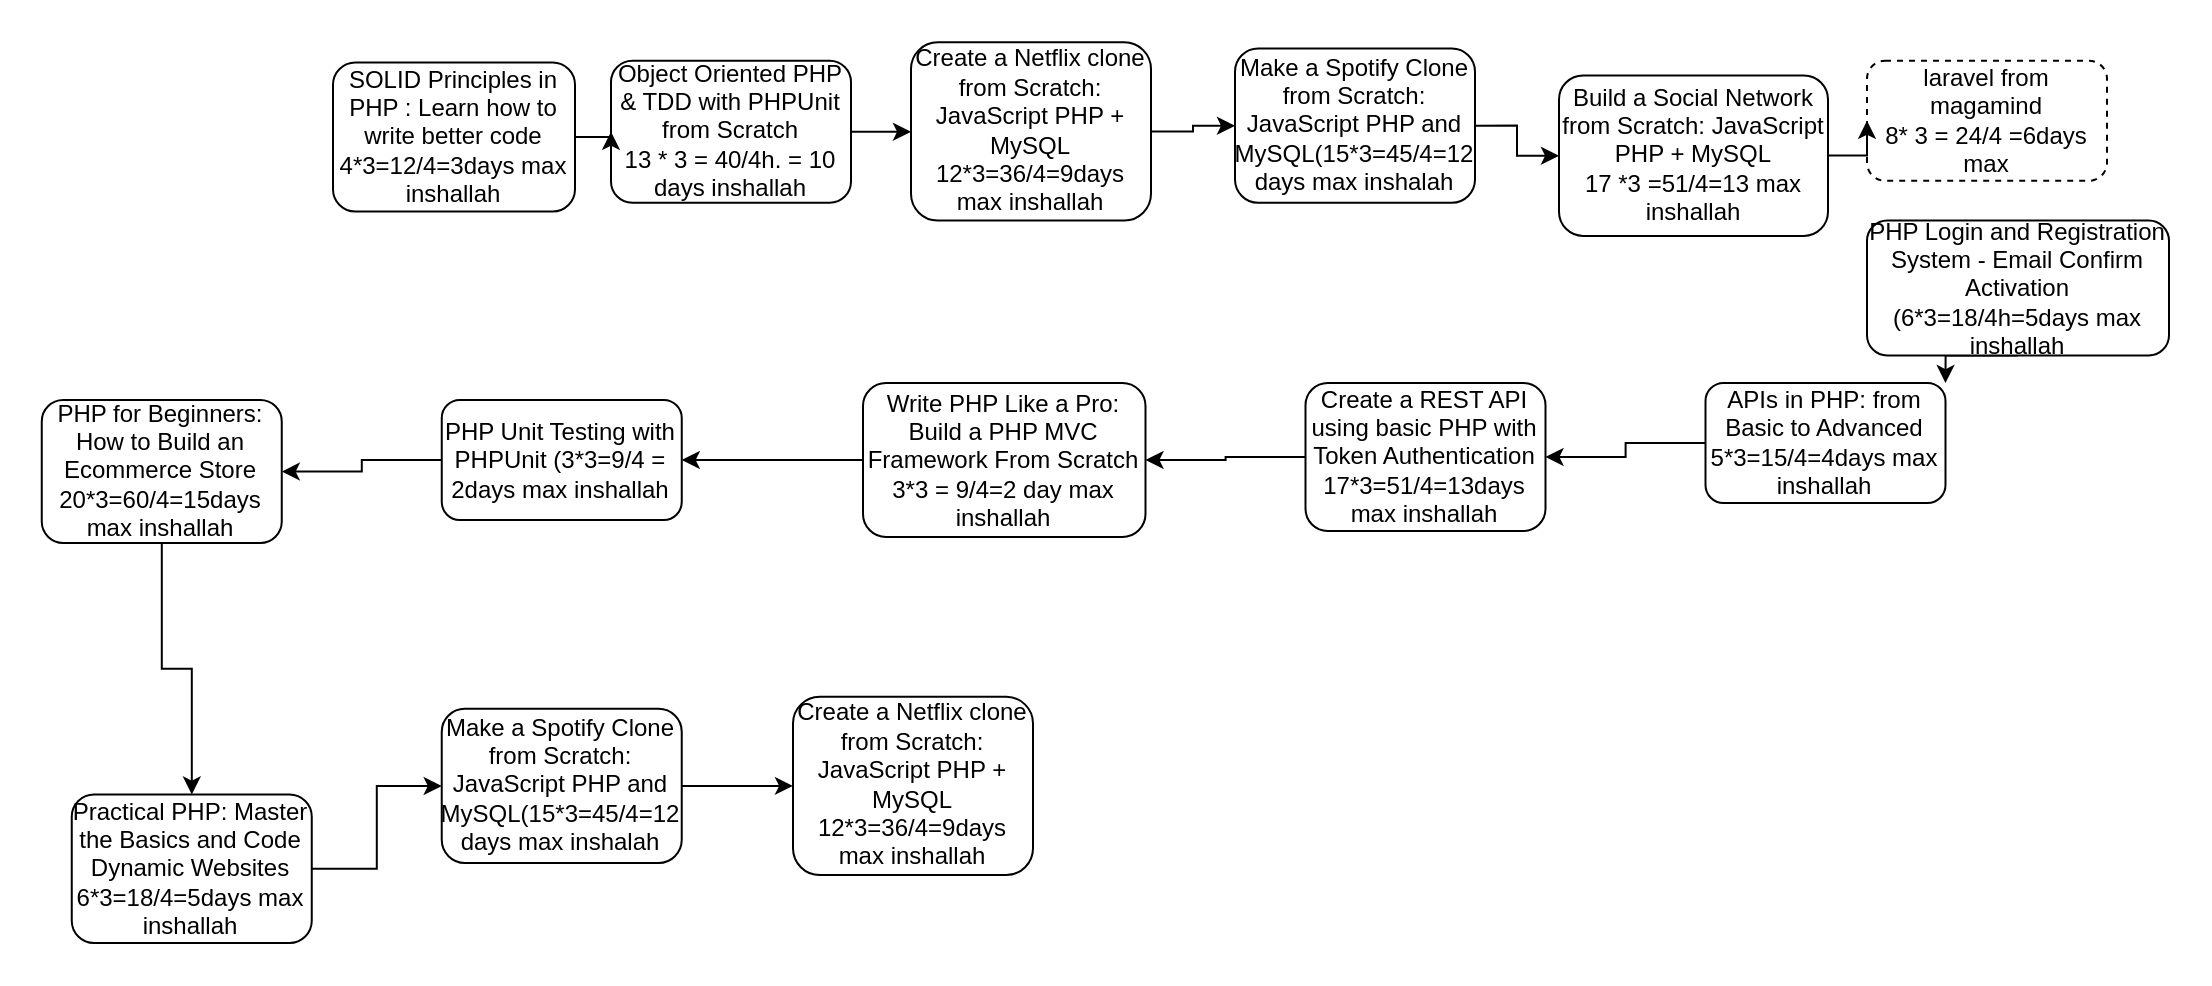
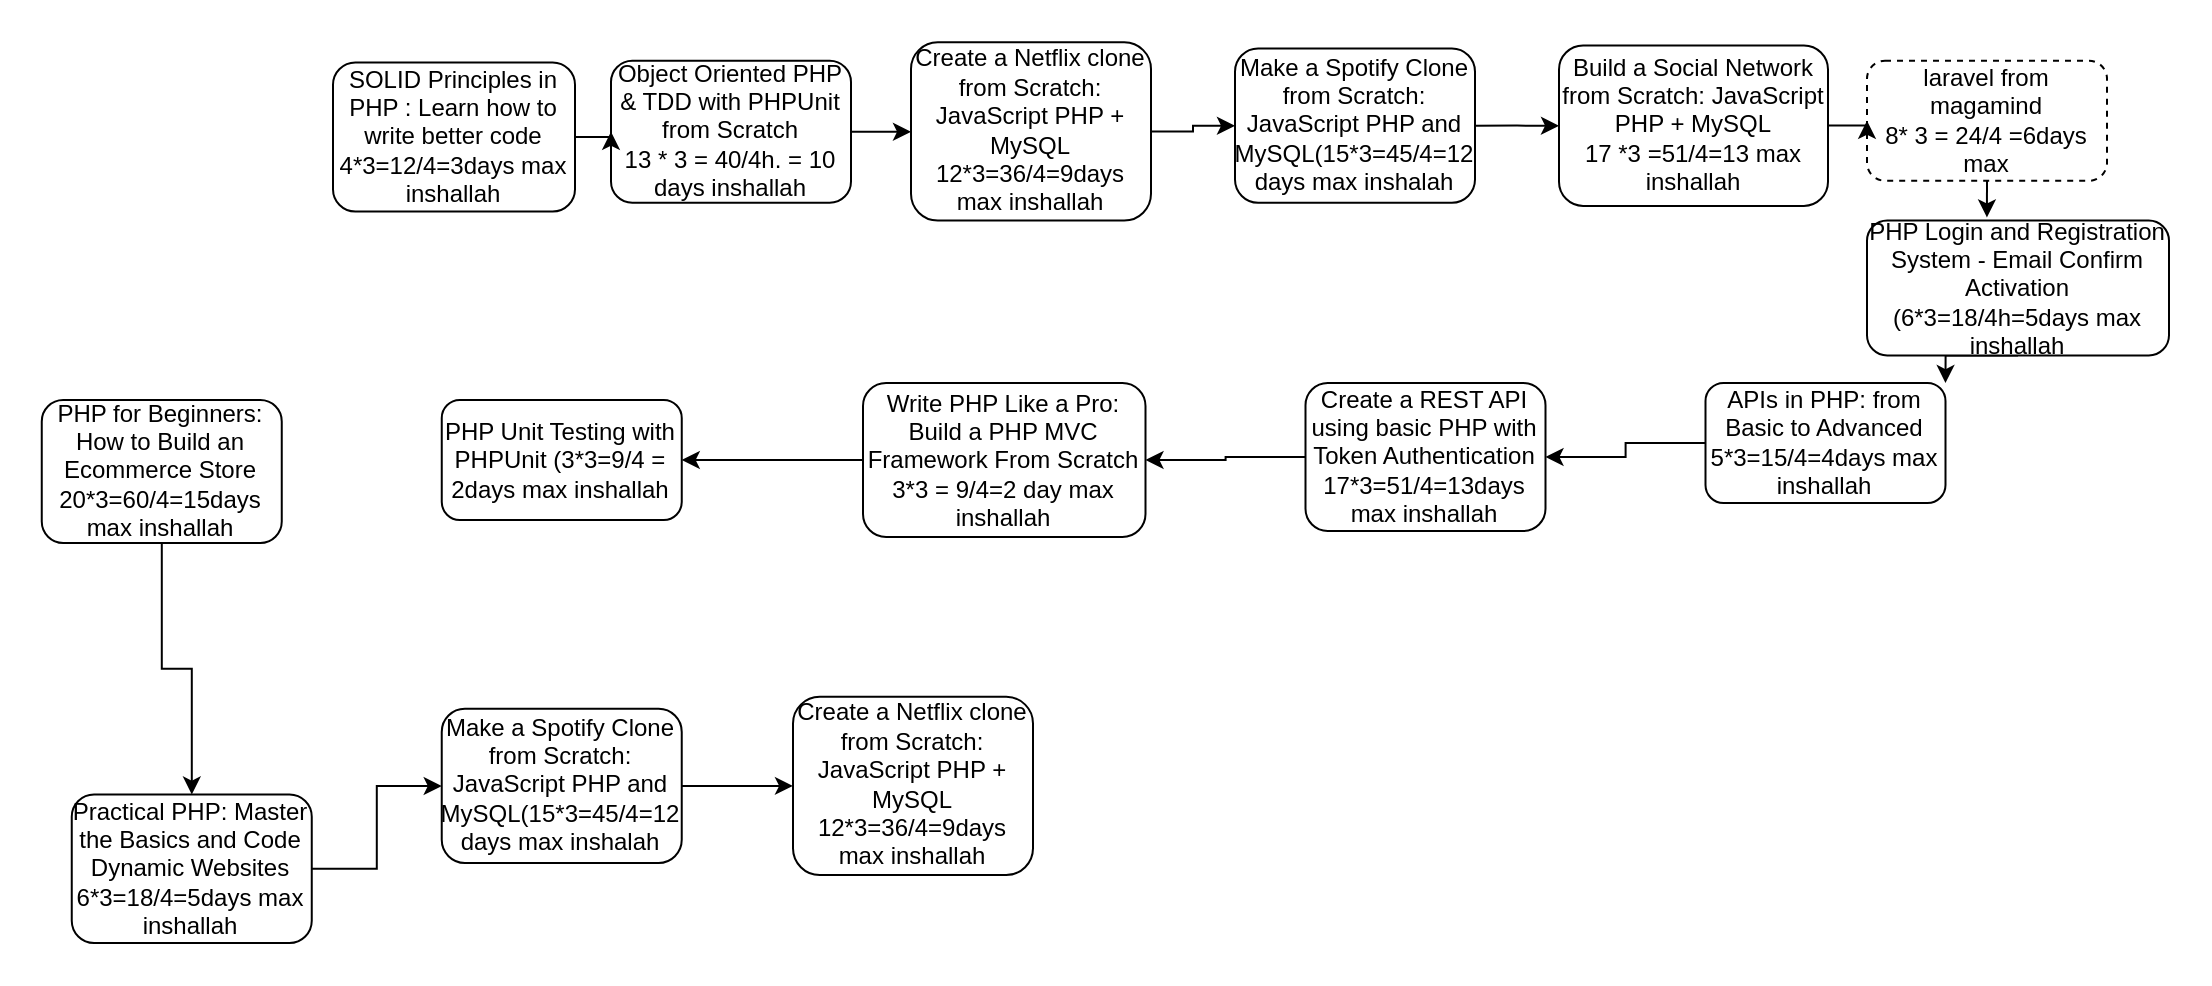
node "Build a Social Network from Scratch: JavaScript PHP + MySQL 17 *3 =51/4=13 max inshallah": moved (1694, 156) -> (1694, 126)
edge "laravel from magamind 8* 3 = 24/4 =6days max" -> "PHP Login and Registration System - Email Confirm Activation (6*3=18/4h=5days max inshallah": added
edge "PHP Unit Testing with PHPUnit (3*3=9/4 = 2days max inshallah" -> "PHP for Beginners: How to Build an Ecommerce Store 20*3=60/4=15days max inshallah": removed
